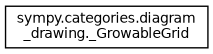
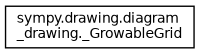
node "sympy.categories.diagram _drawing._GrowableGrid": label "sympy.categories.diagram _drawing._GrowableGrid" -> "sympy.drawing.diagram _drawing._GrowableGrid"
